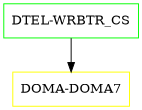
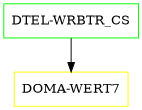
node "DOMA-DOMA7": label "DOMA-DOMA7" -> "DOMA-WERT7"
